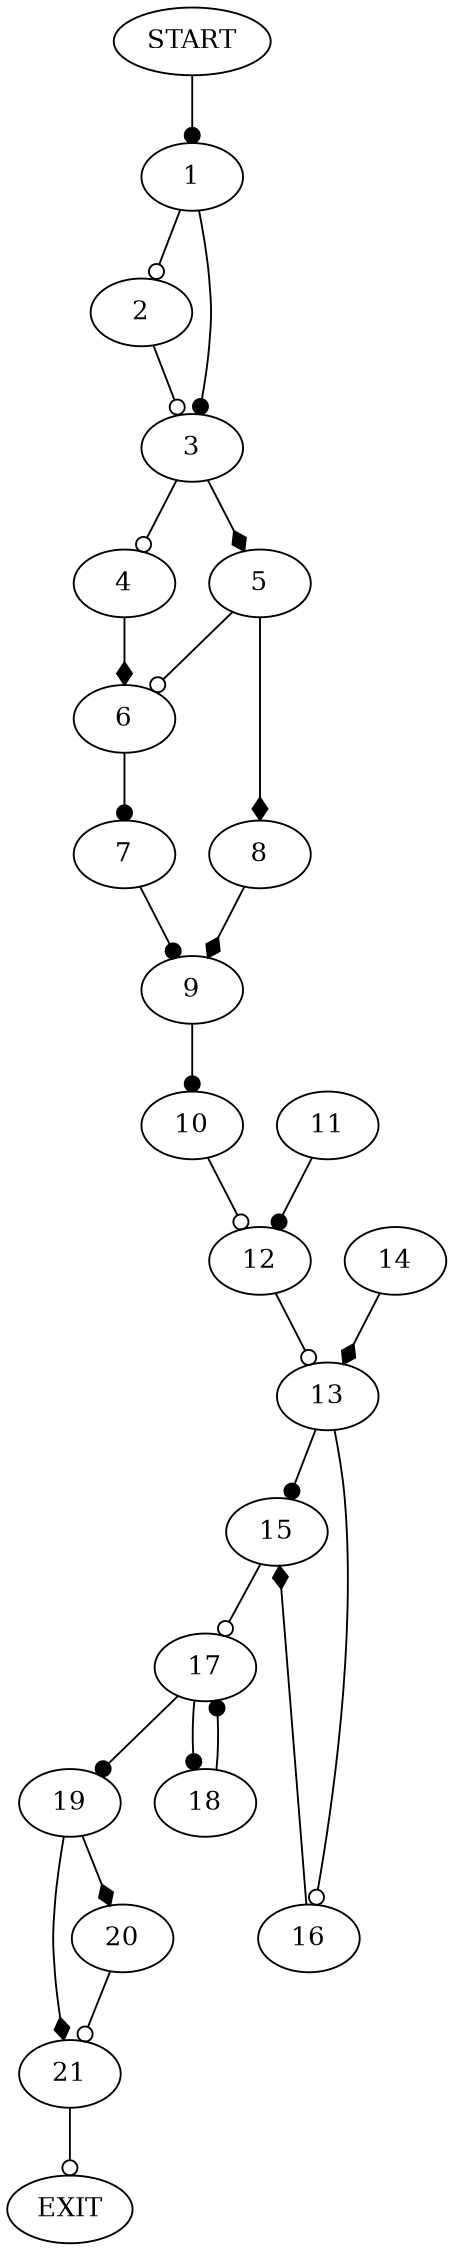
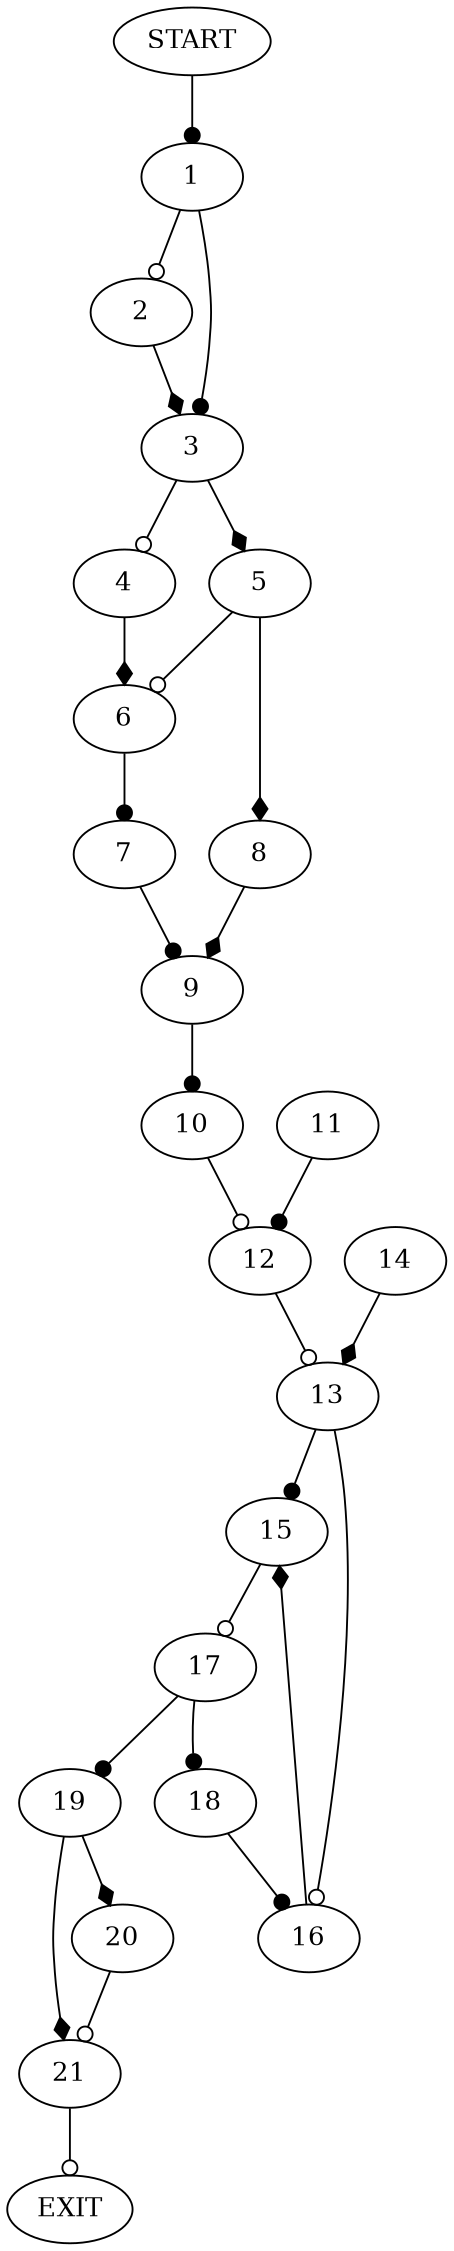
edge "2" -> "3": arrowhead odot -> diamond
edge "18" -> "17": now "18" -> "16"
